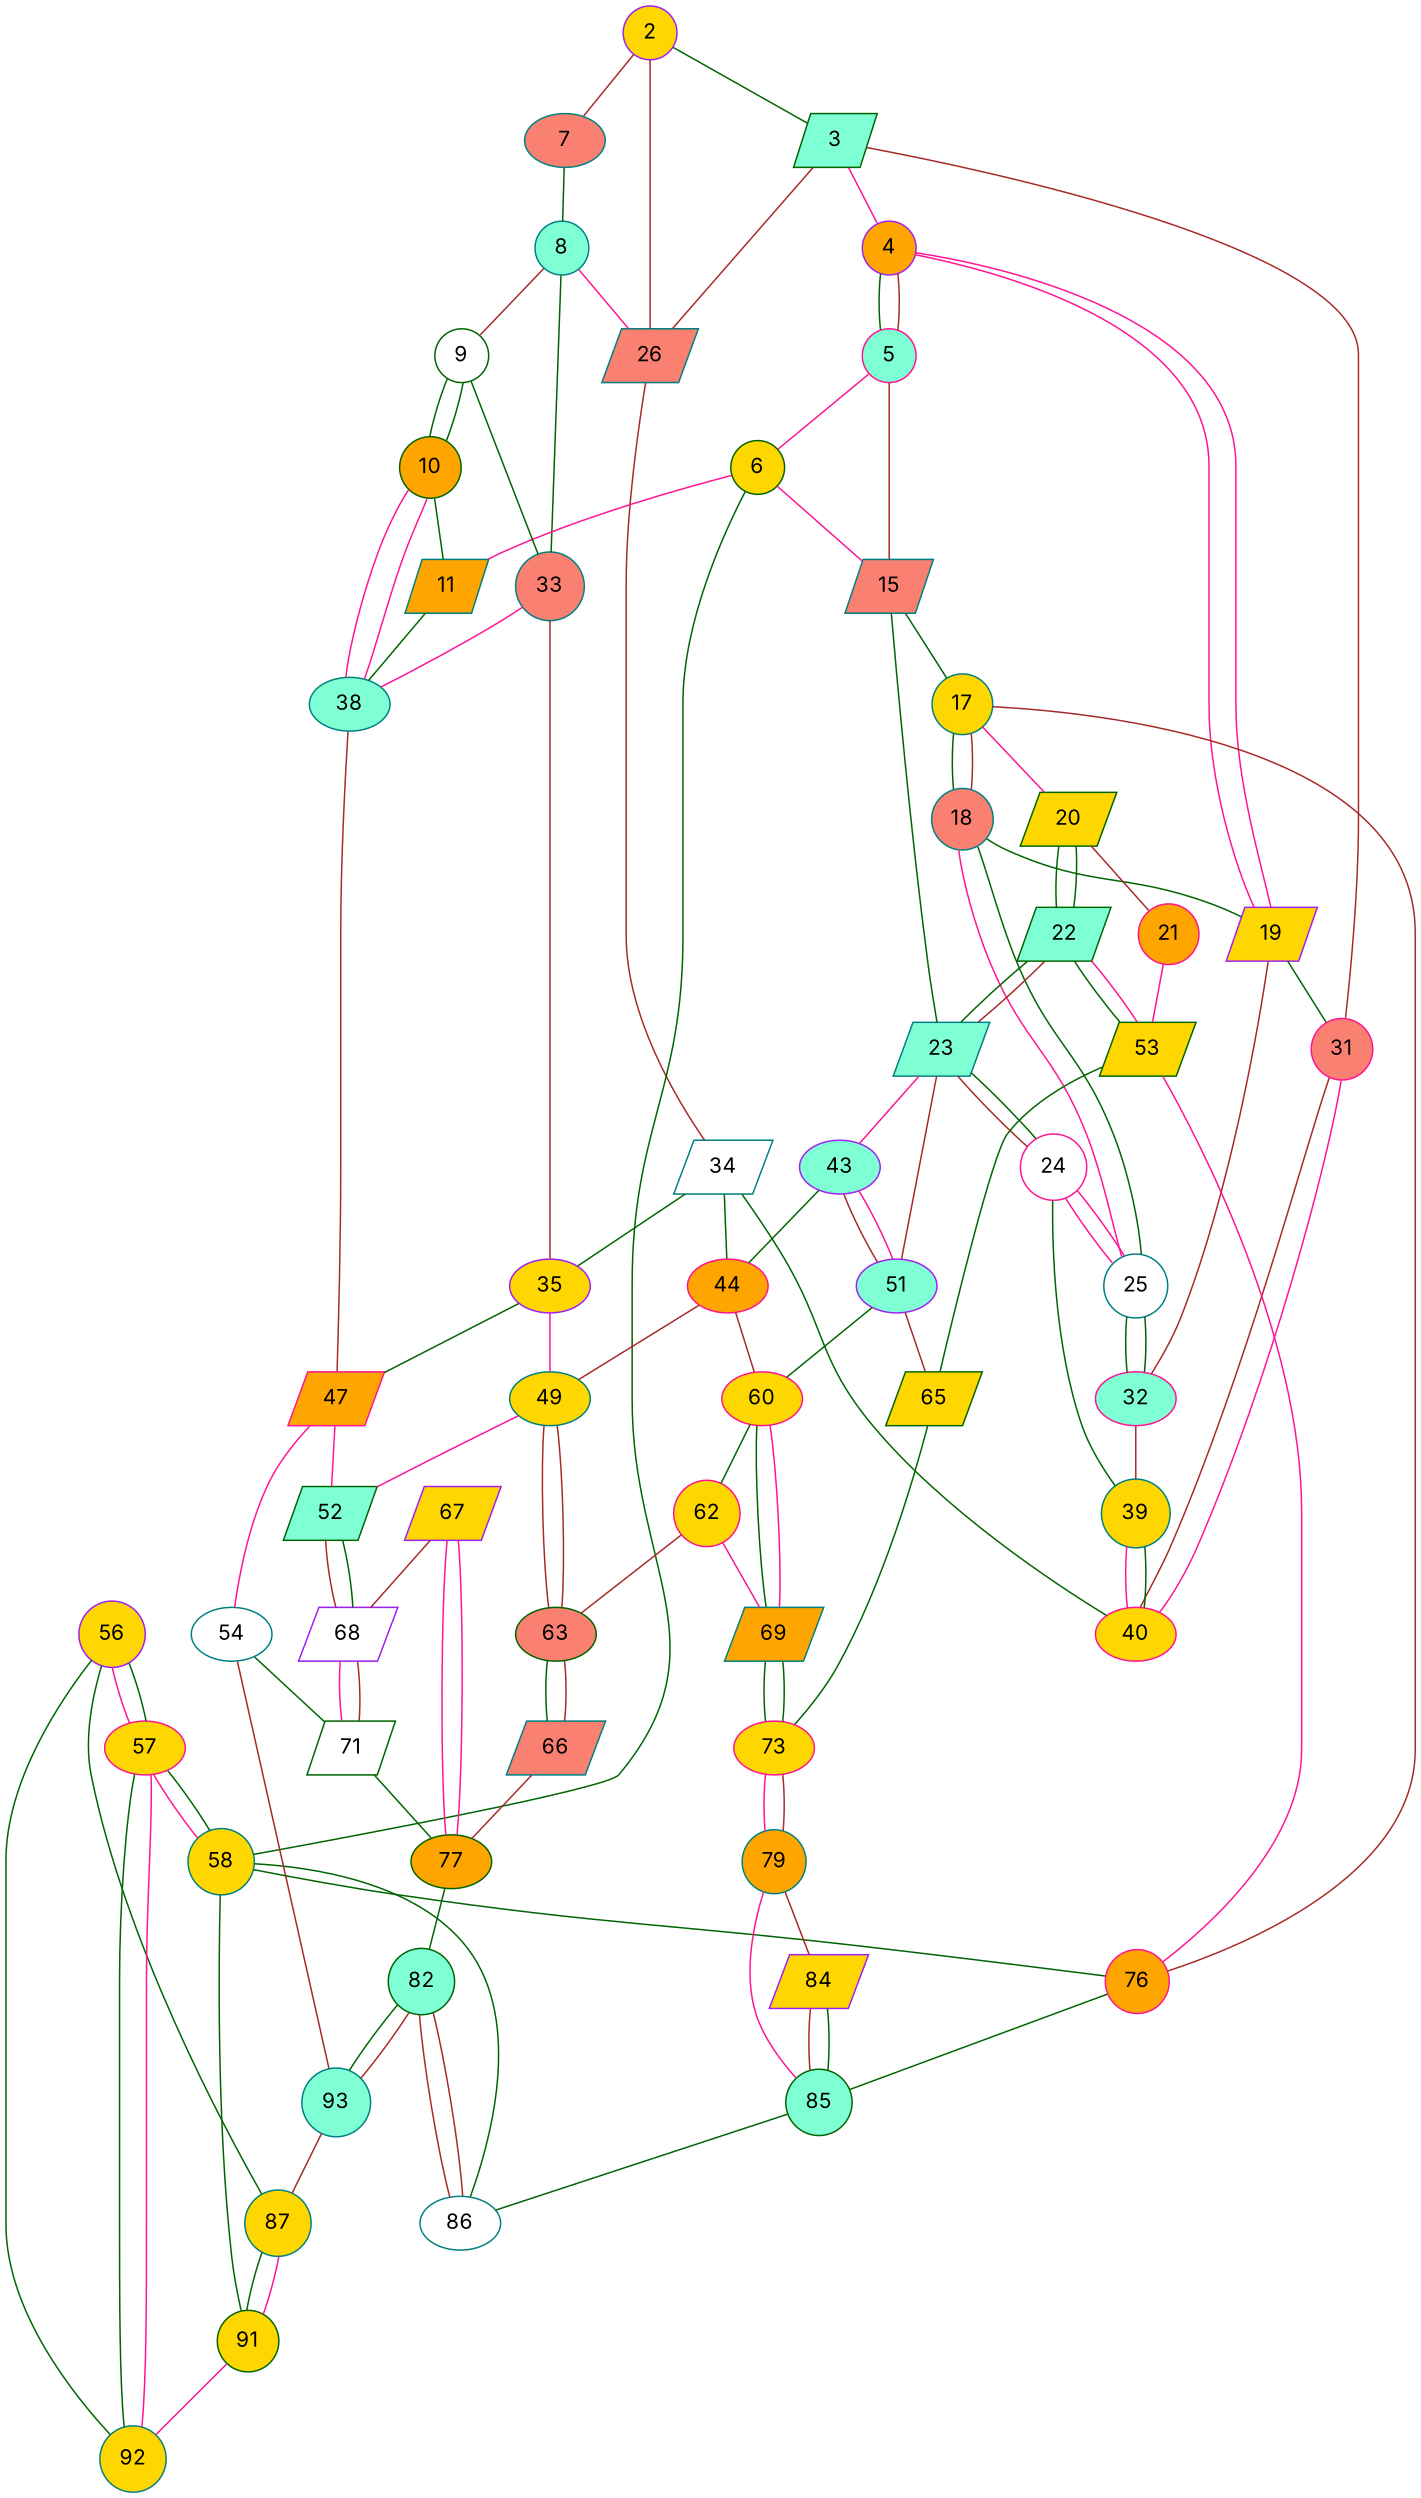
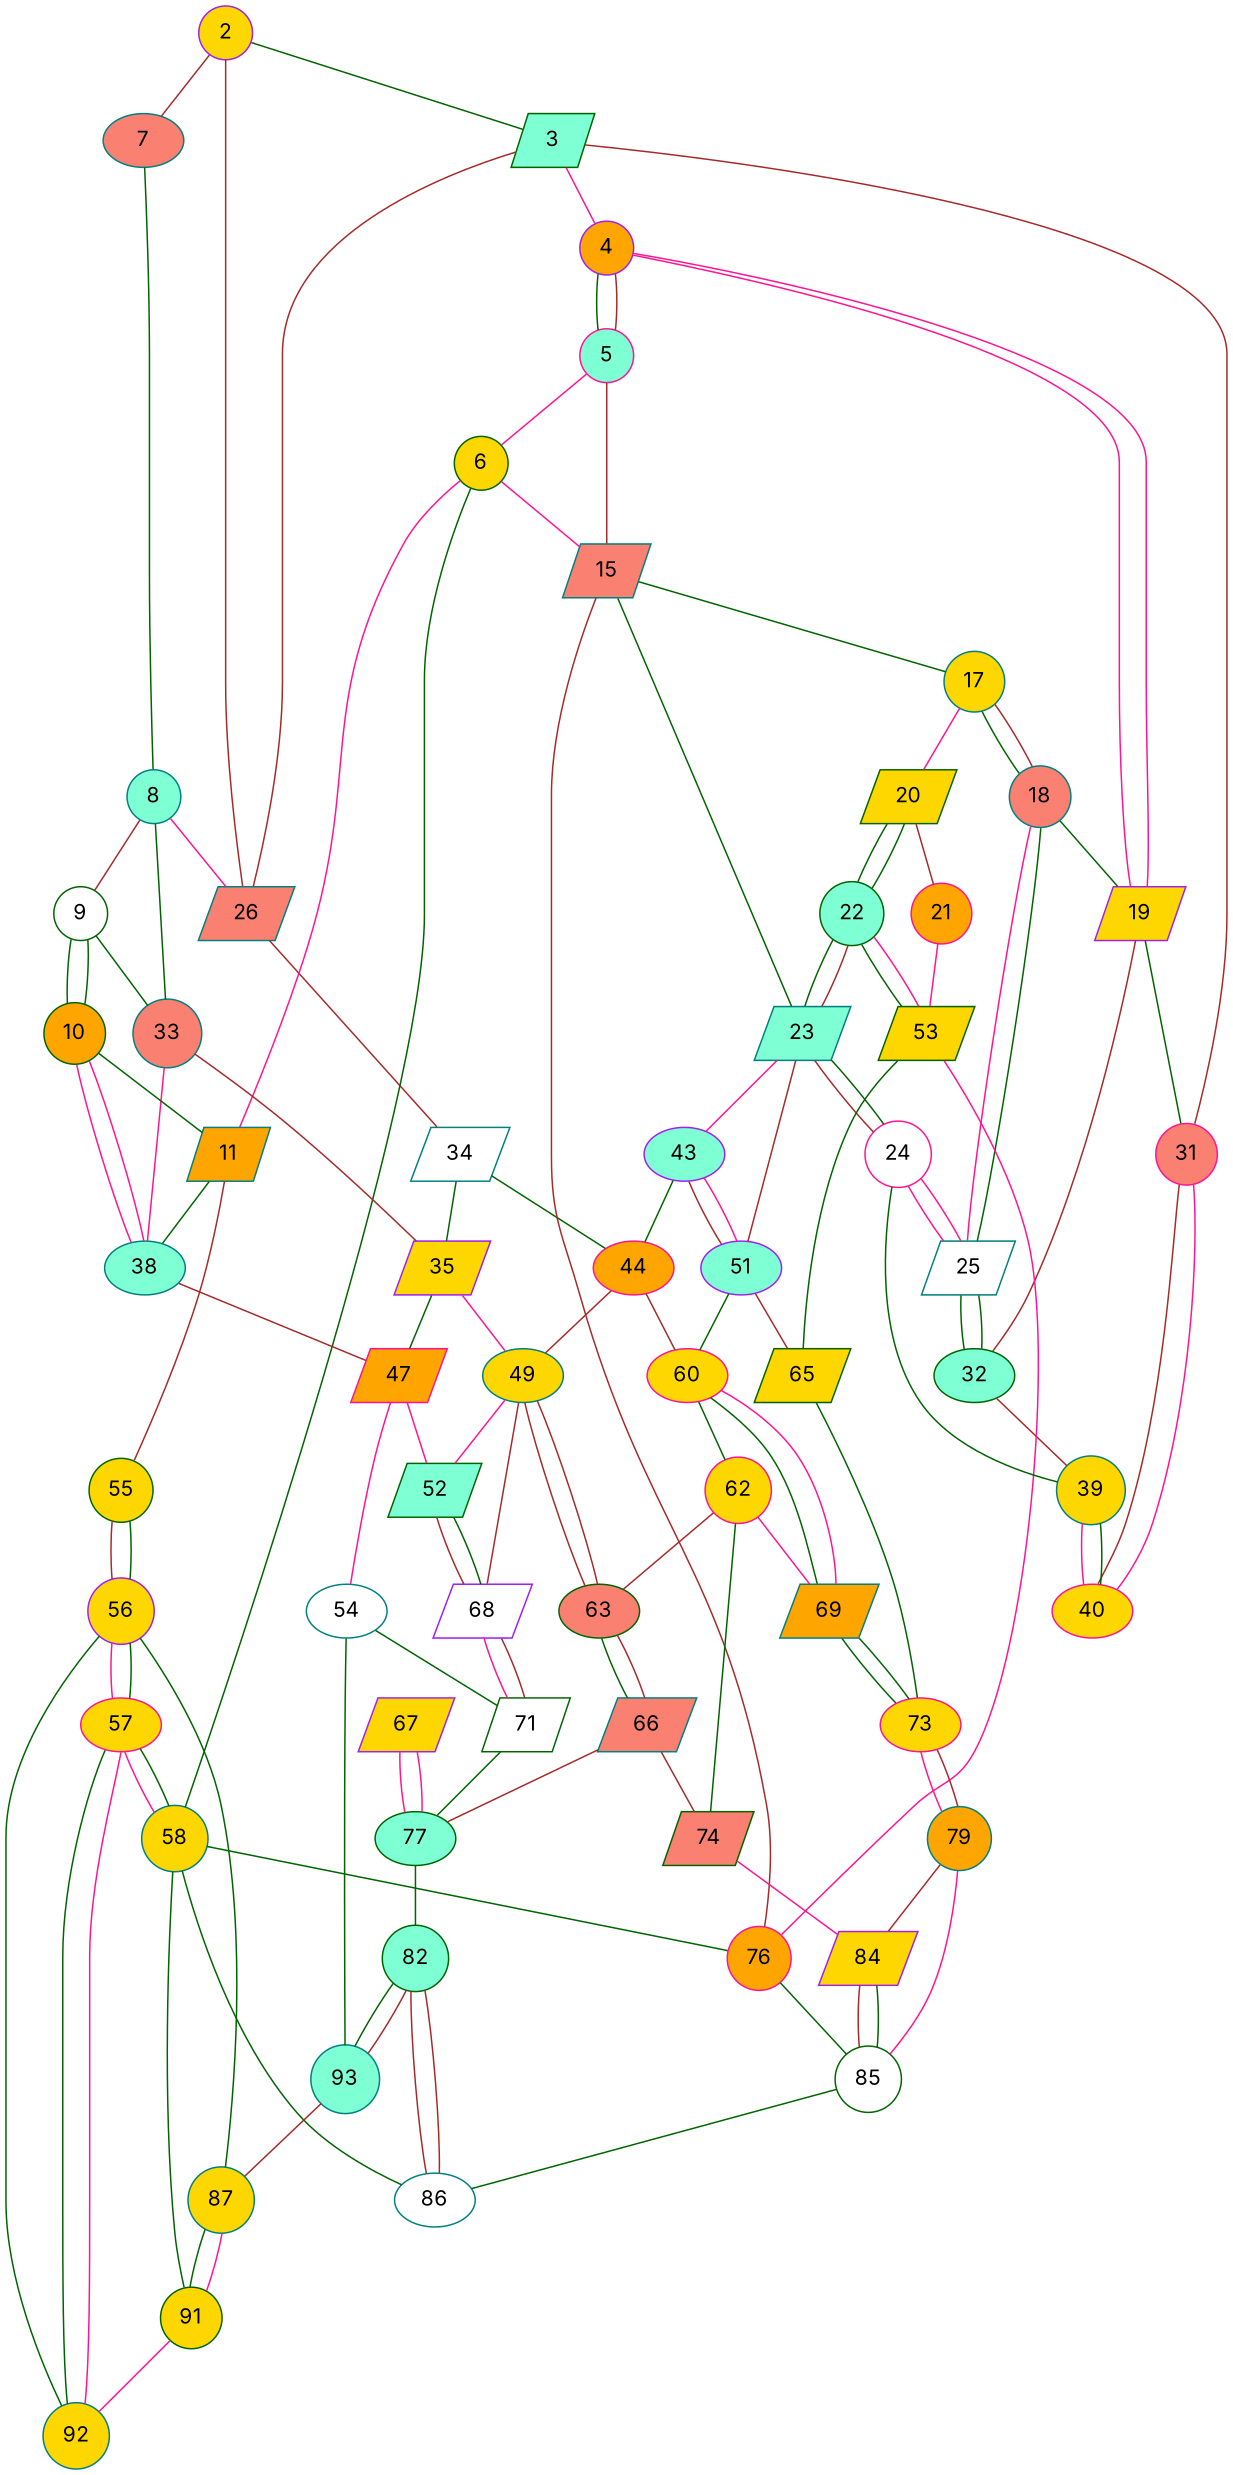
node "22": shape parallelogram -> circle
edge "17" -- "76": now "15" -- "76"
node "35": shape ellipse -> parallelogram
node "25": shape circle -> parallelogram
node "32": color deeppink -> darkgreen
edge "34" -- "40": removed
node "55": added
edge "67" -- "68": now "49" -- "68"
node "74": added
node "77": fillcolor orange -> aquamarine
edge "54" -- "93": color brown -> darkgreen
node "85": fillcolor aquamarine -> white
